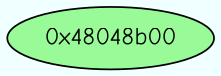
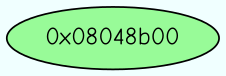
node "0x48048b00": label "0x48048b00" -> "0x08048b00"
